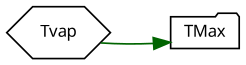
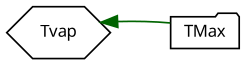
edge "Tvap" -> "TMax": reversed
